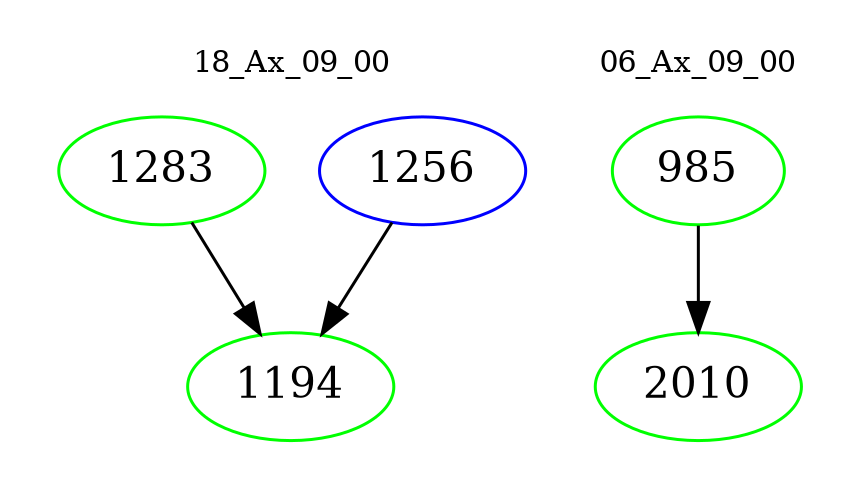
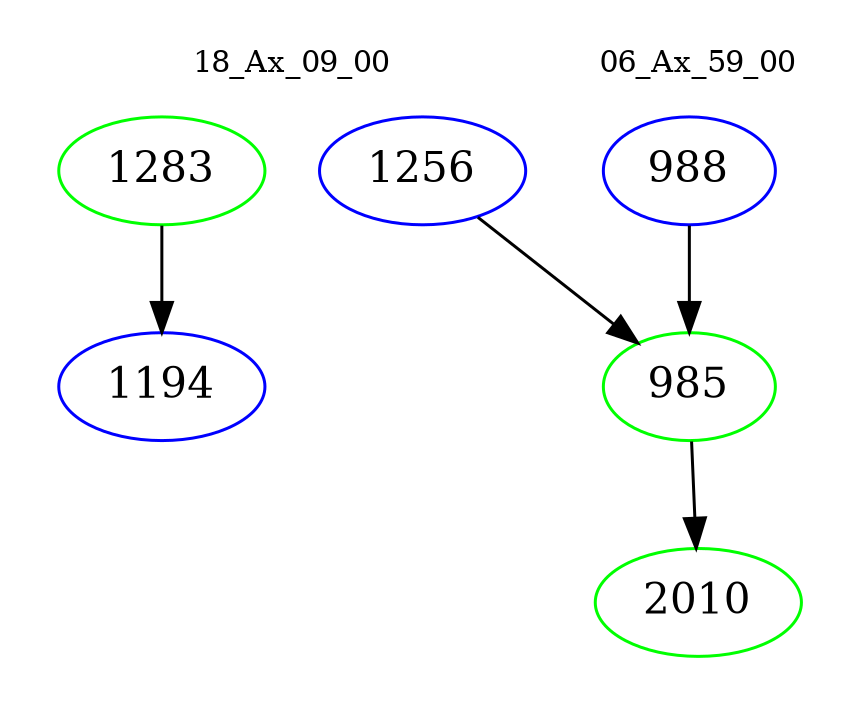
cluster "06_Ax_09_00": label "06_Ax_09_00" -> "06_Ax_59_00"
node "988": added
edge "1256" -> "1194": now "1256" -> "985"
node "1194": color green -> blue
